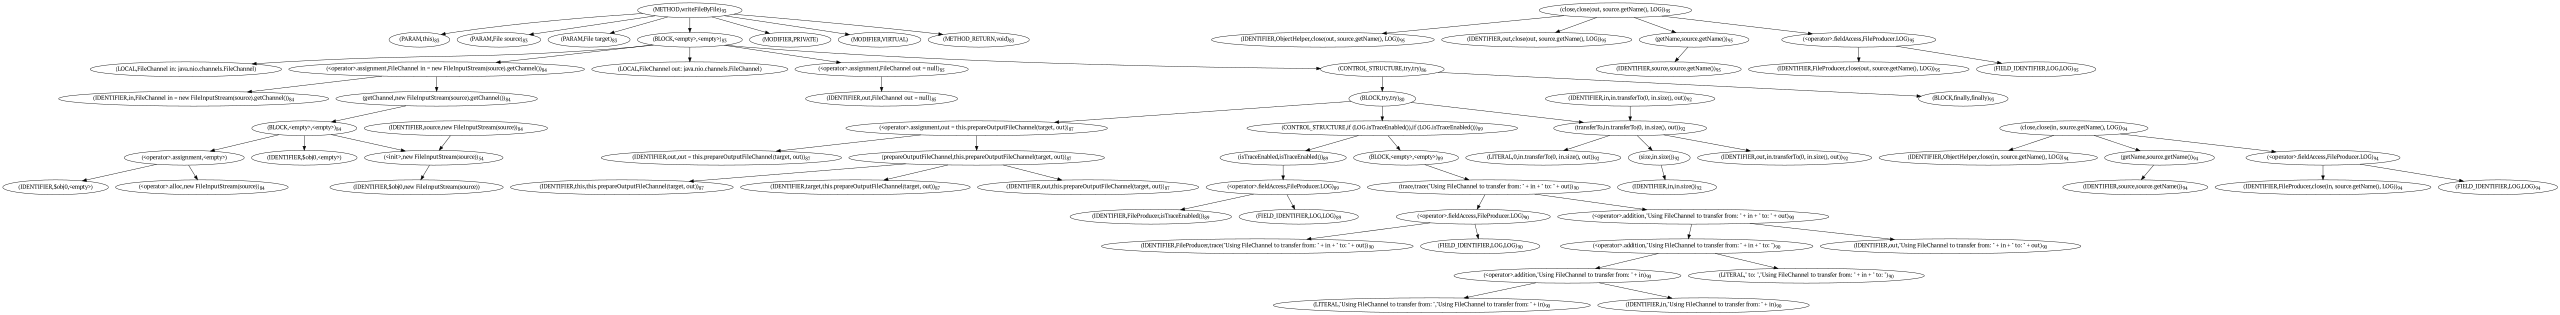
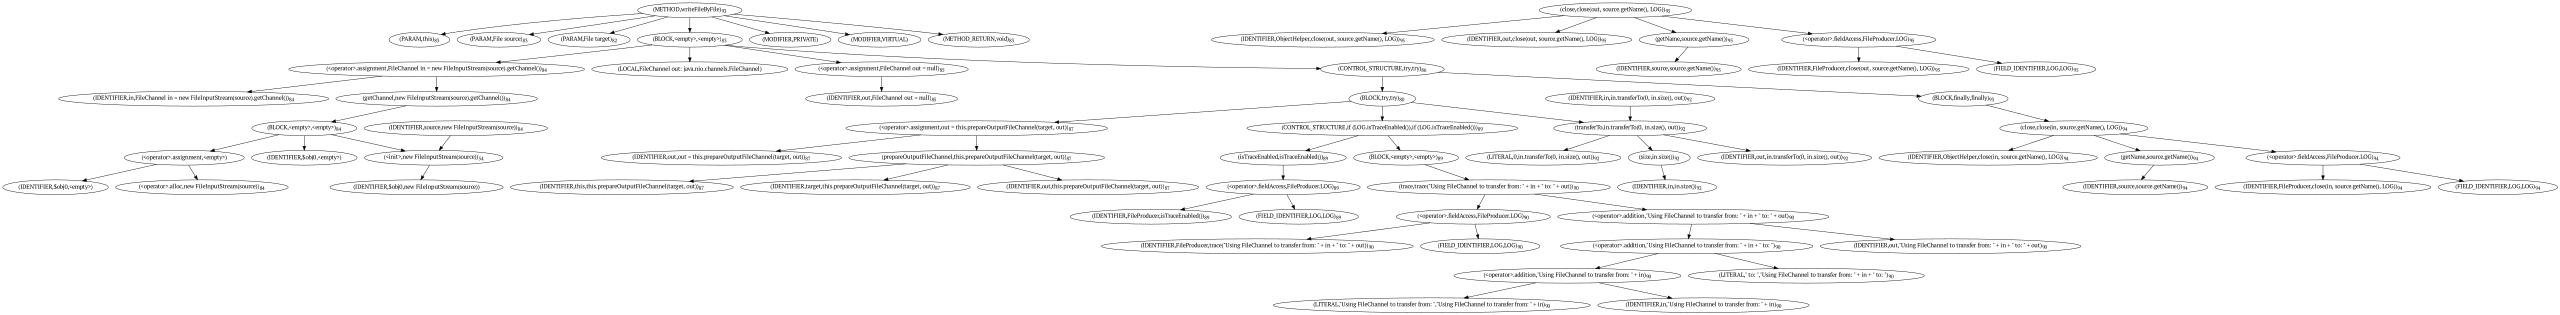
node "(PARAM,File target)": text "83" -> "82"
node "(LOCAL,FileChannel in: java.nio.channels.FileChannel)": removed
edge "(BLOCK,finally,finally)" -> "(close,close(in, source.getName(), LOG))": added
